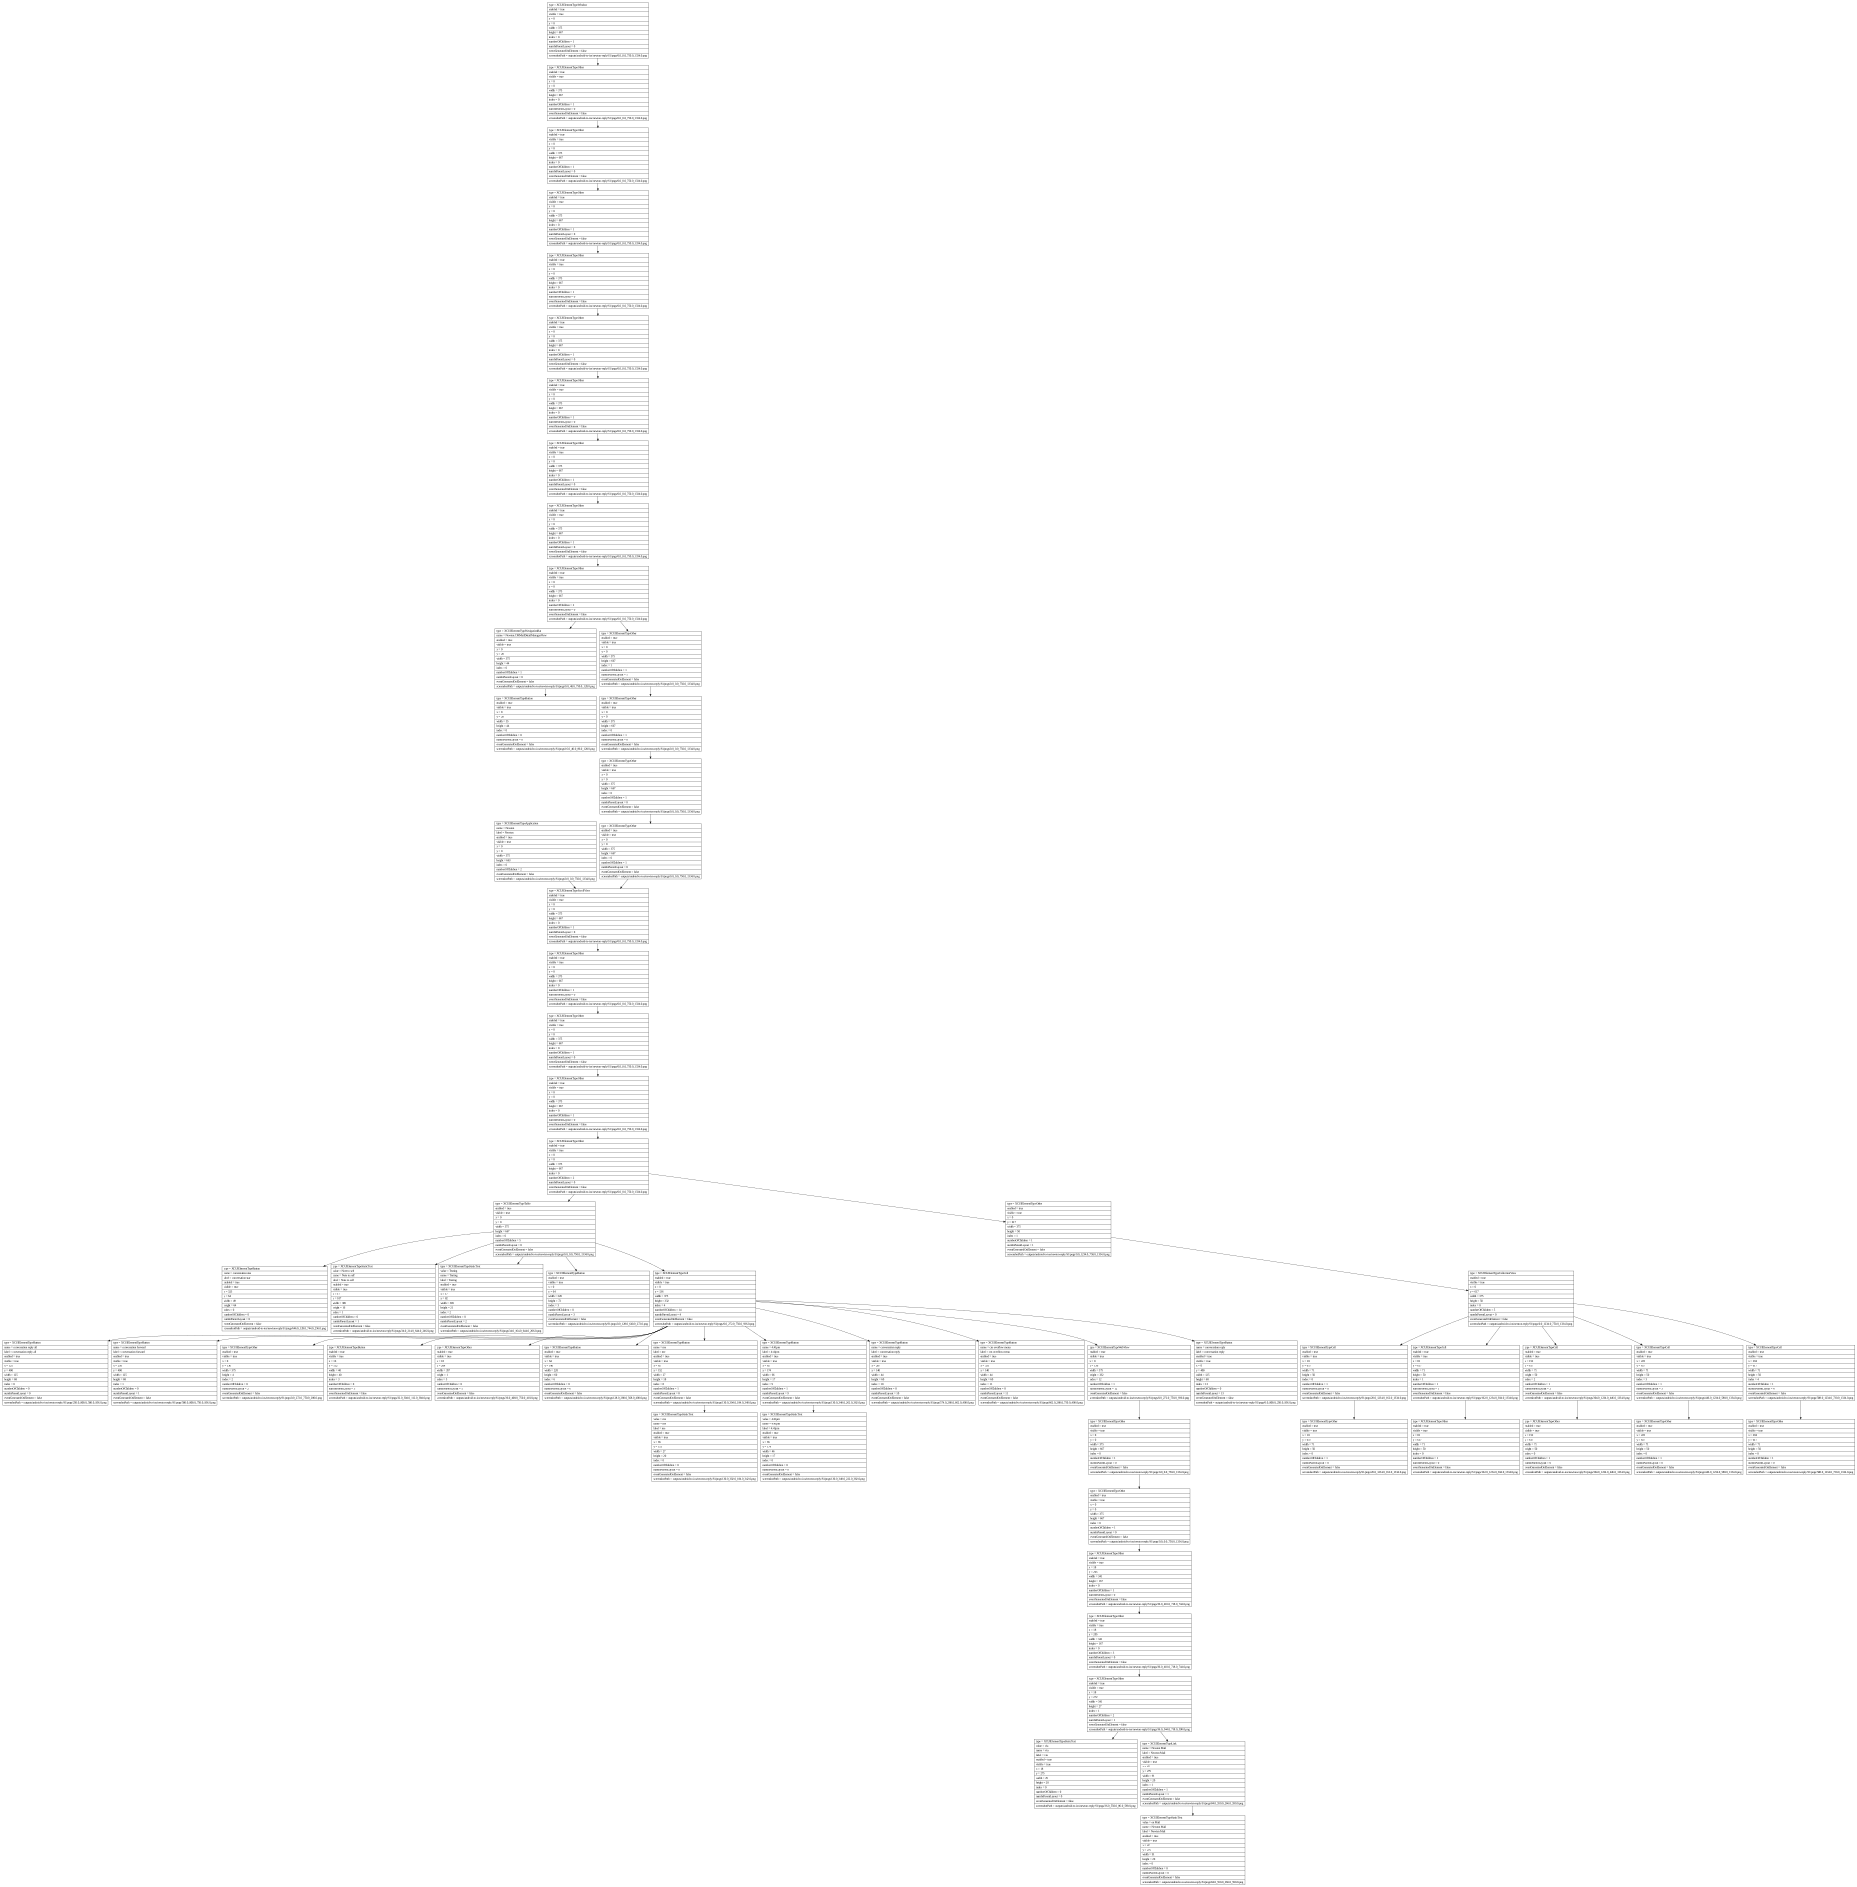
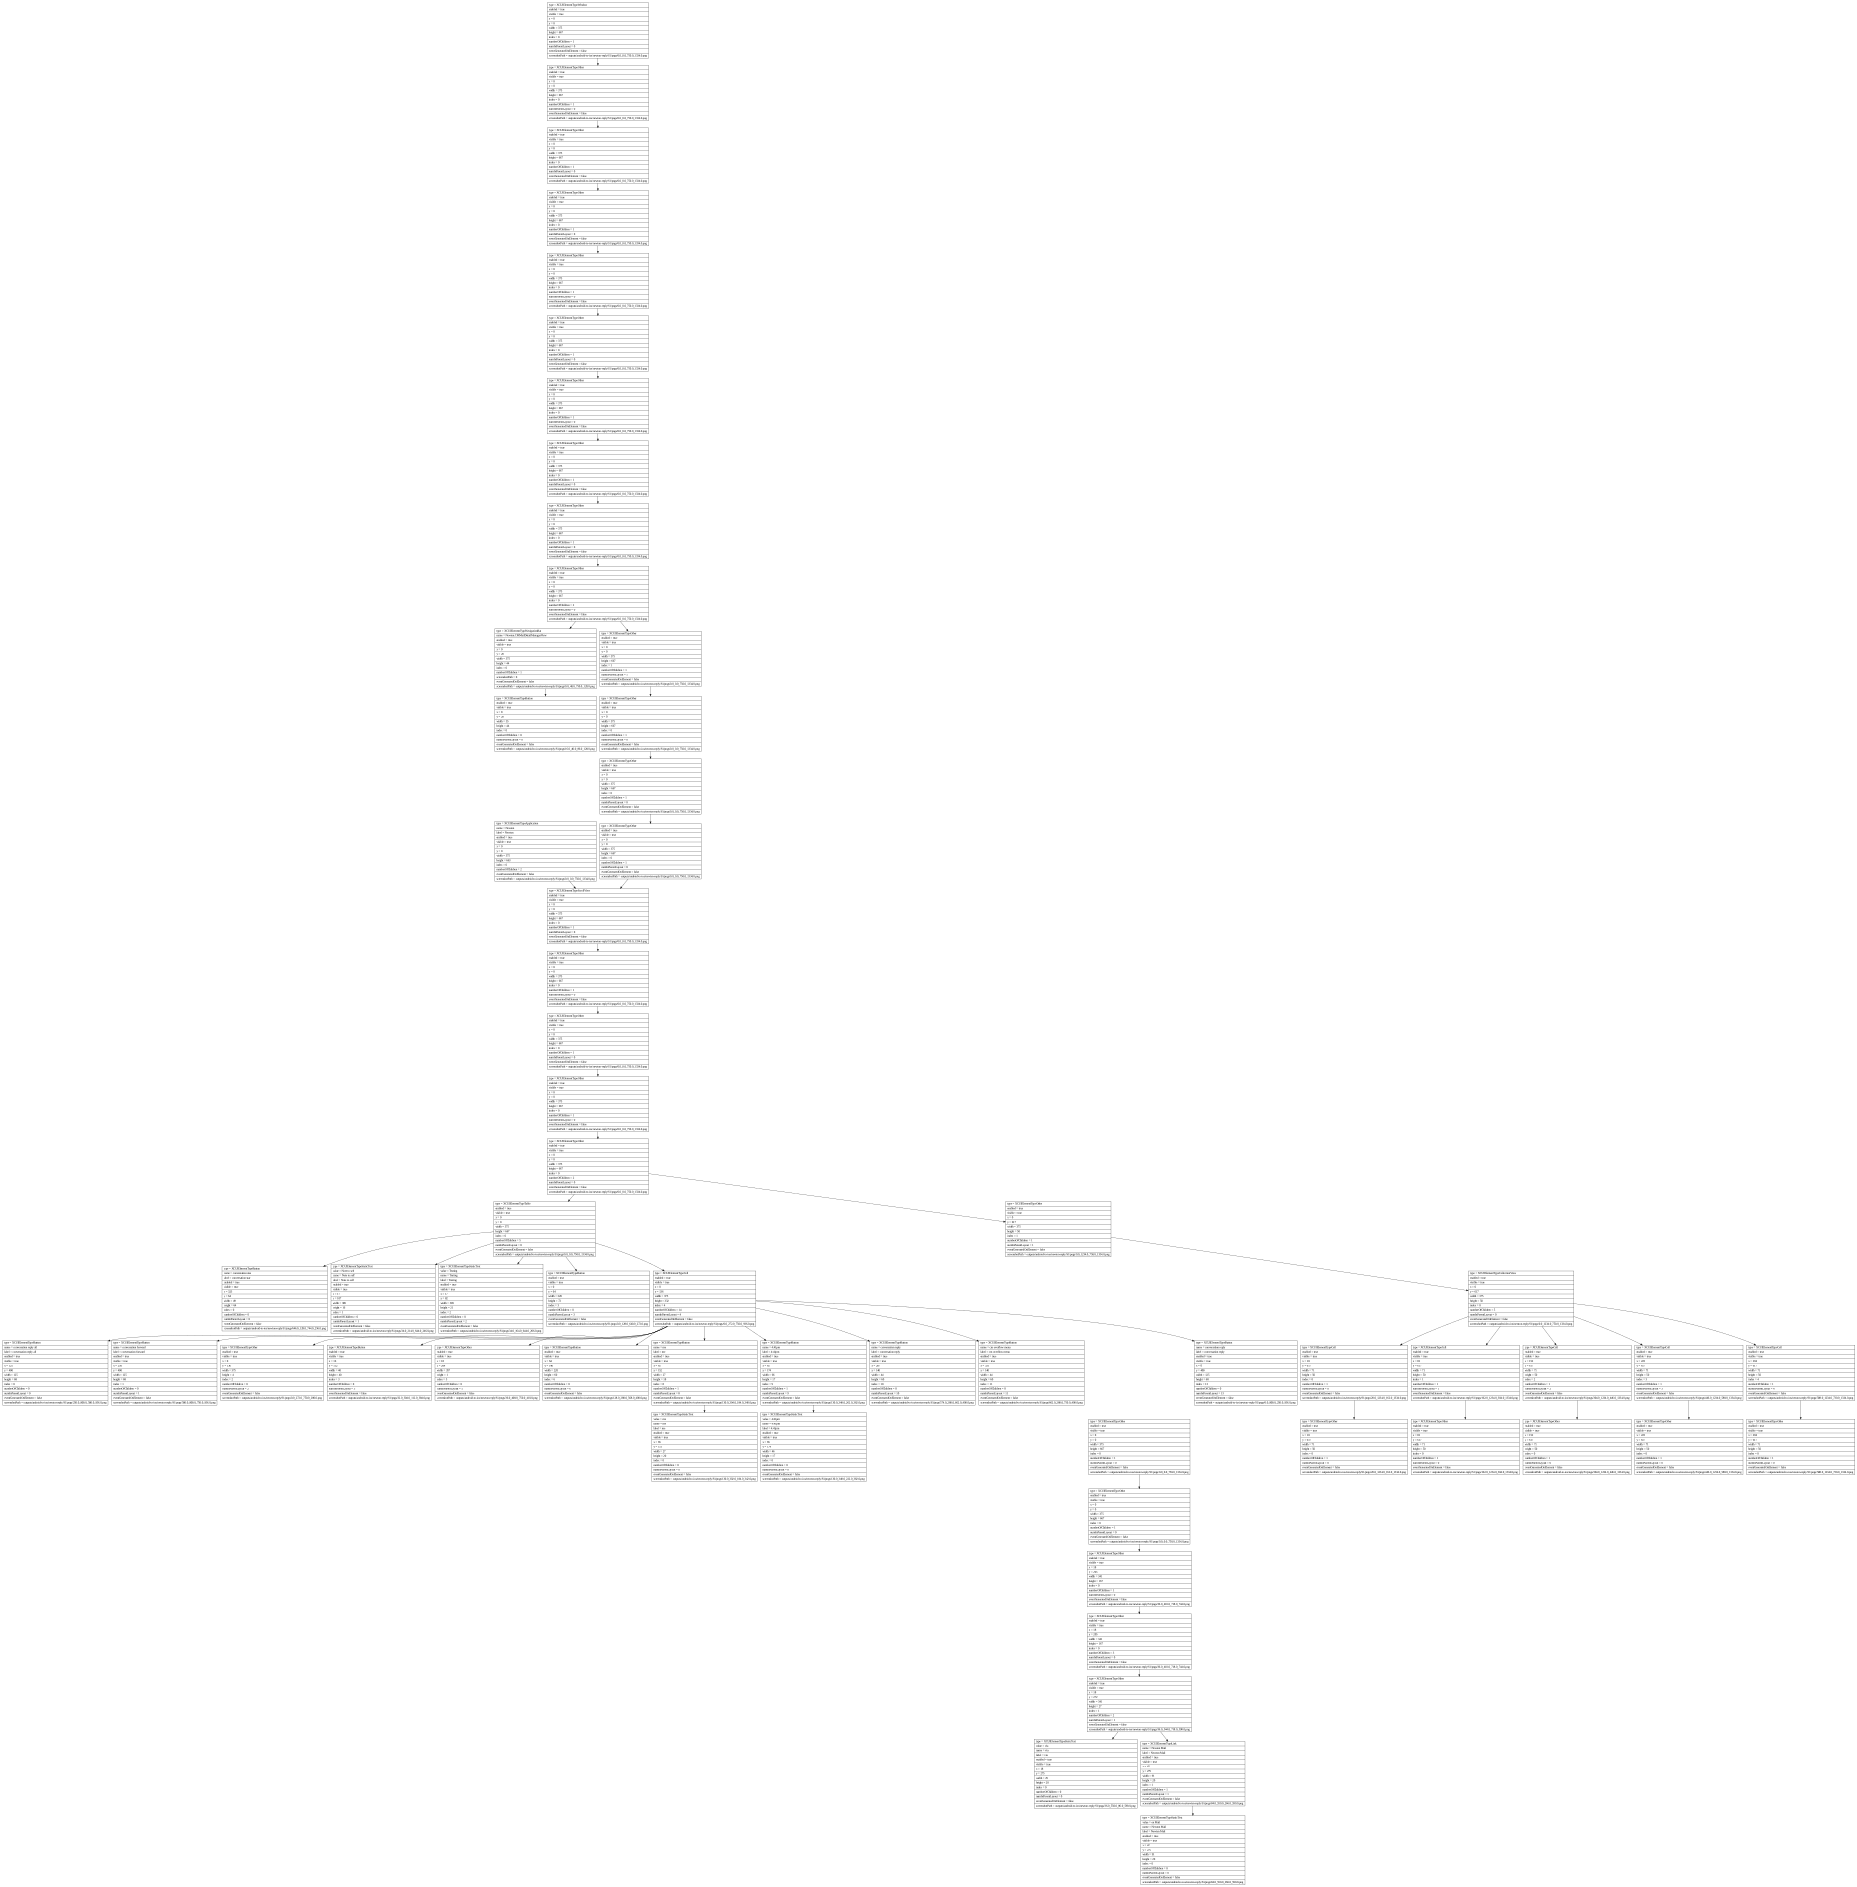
node "type = XCUIElementTypeNavigationBar": text "numInParentLayout = 0" -> "screenshotPath = 0"
node "type = XCUIElementTypeWebView": removed
